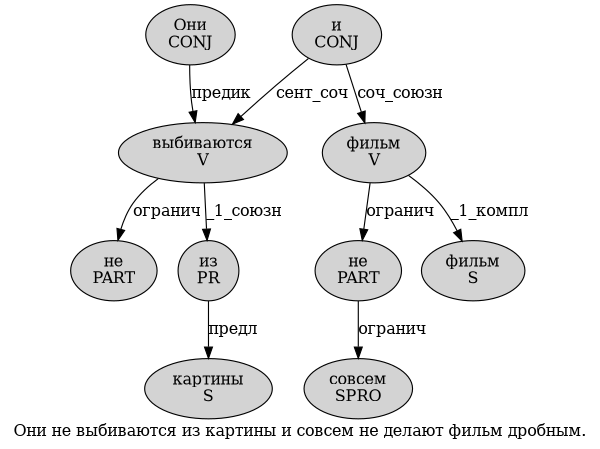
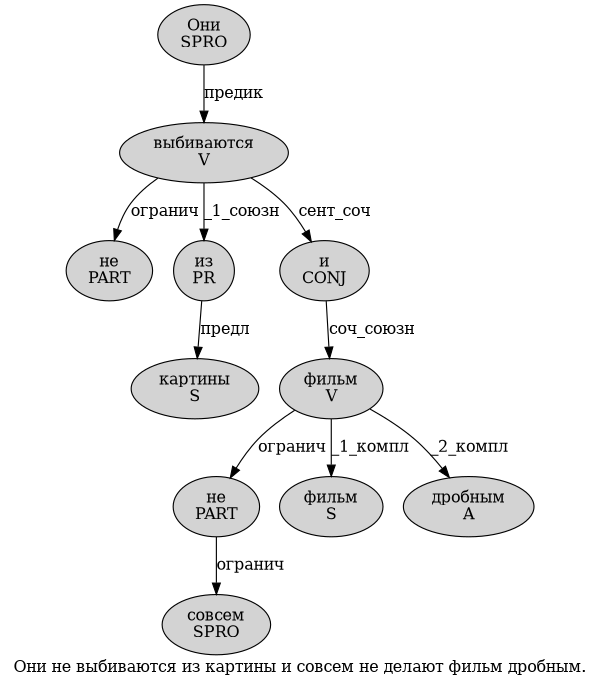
node "Они CONJ": label "Они CONJ" -> "Они SPRO"
edge "и CONJ" -> "выбиваются V": reversed
node "дробным A": added
